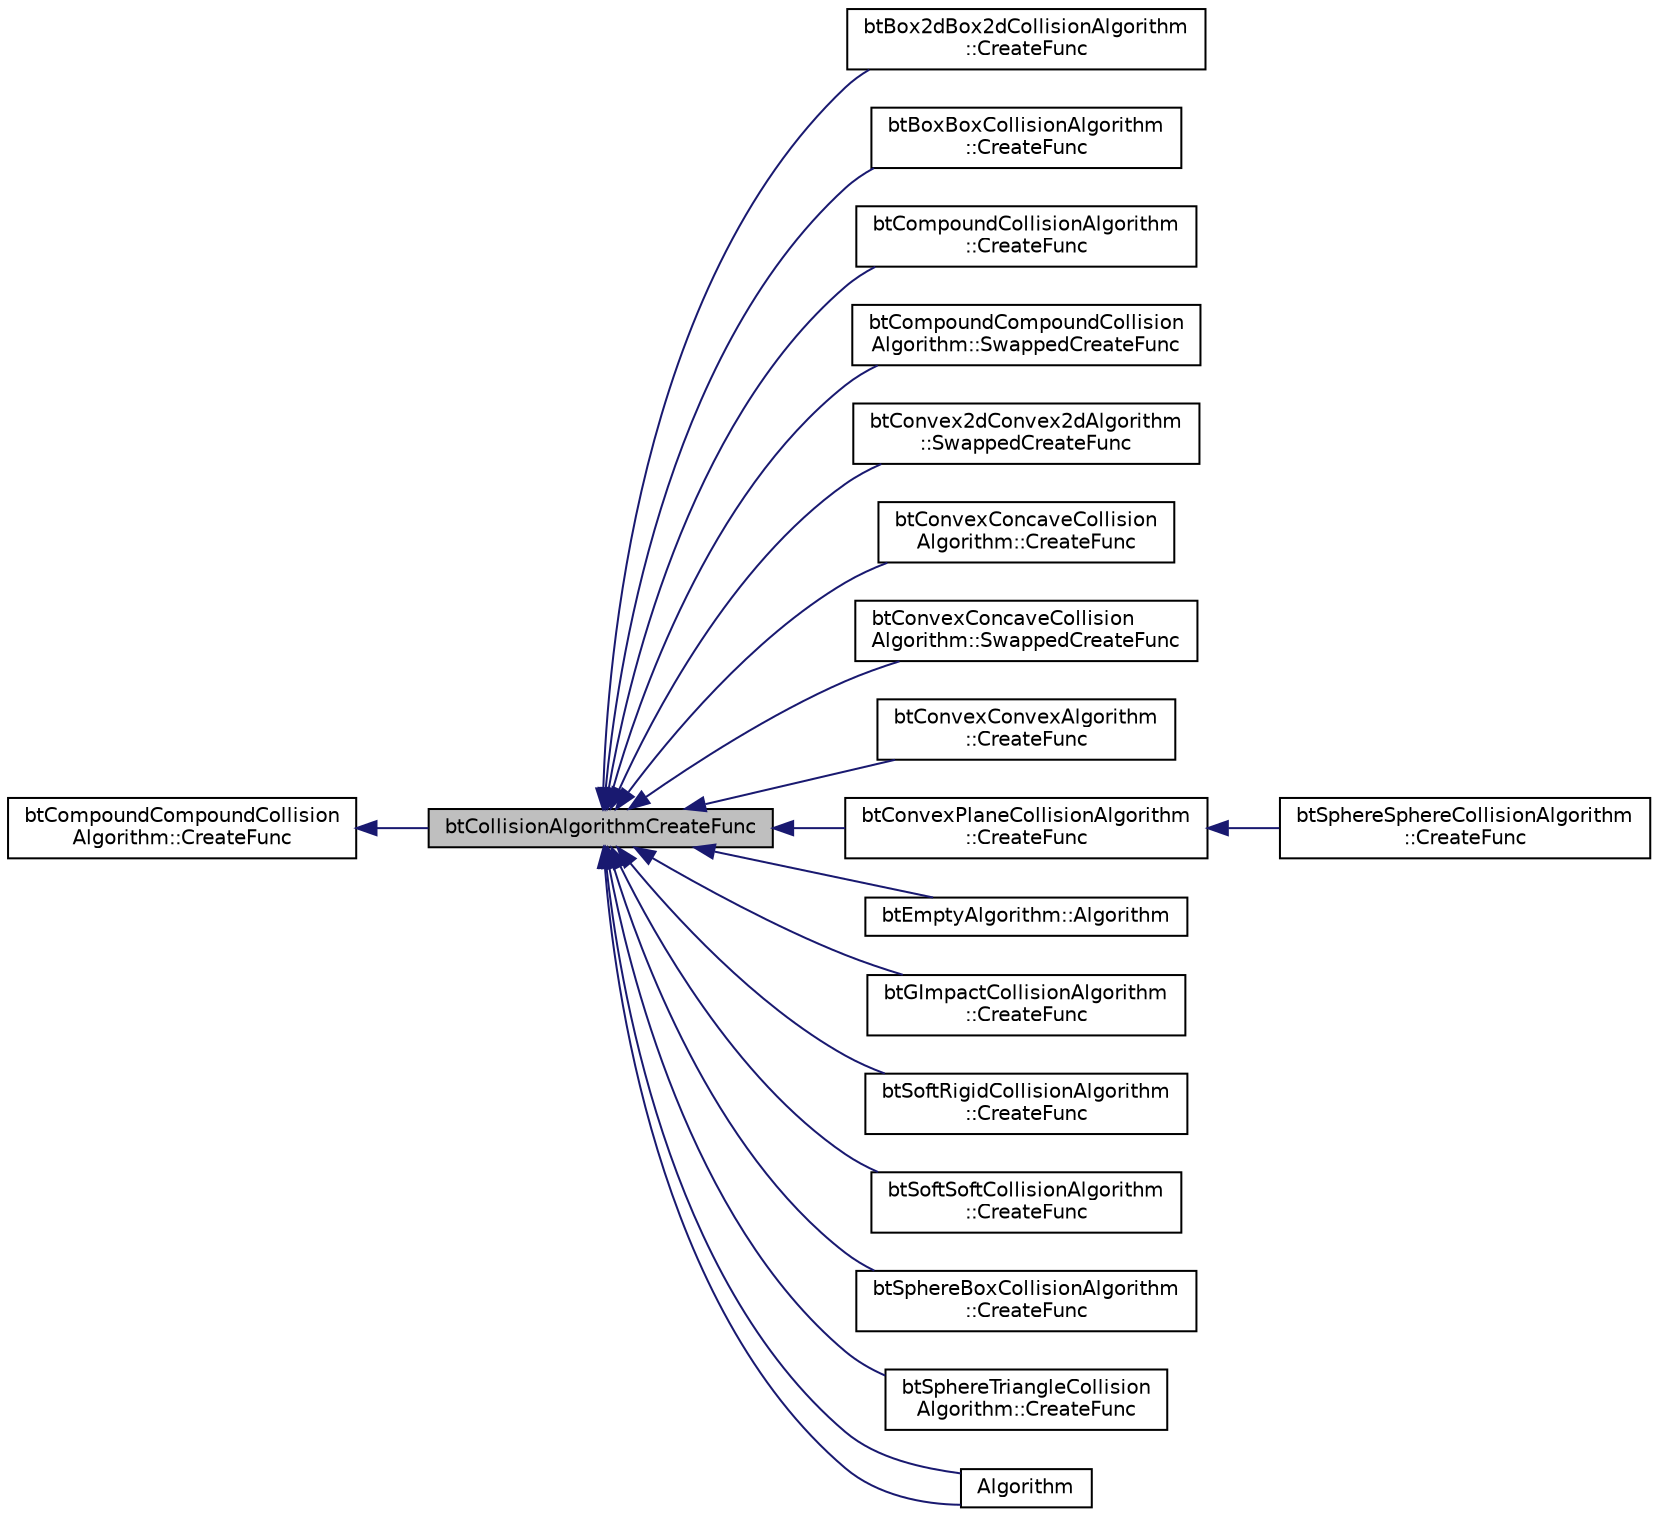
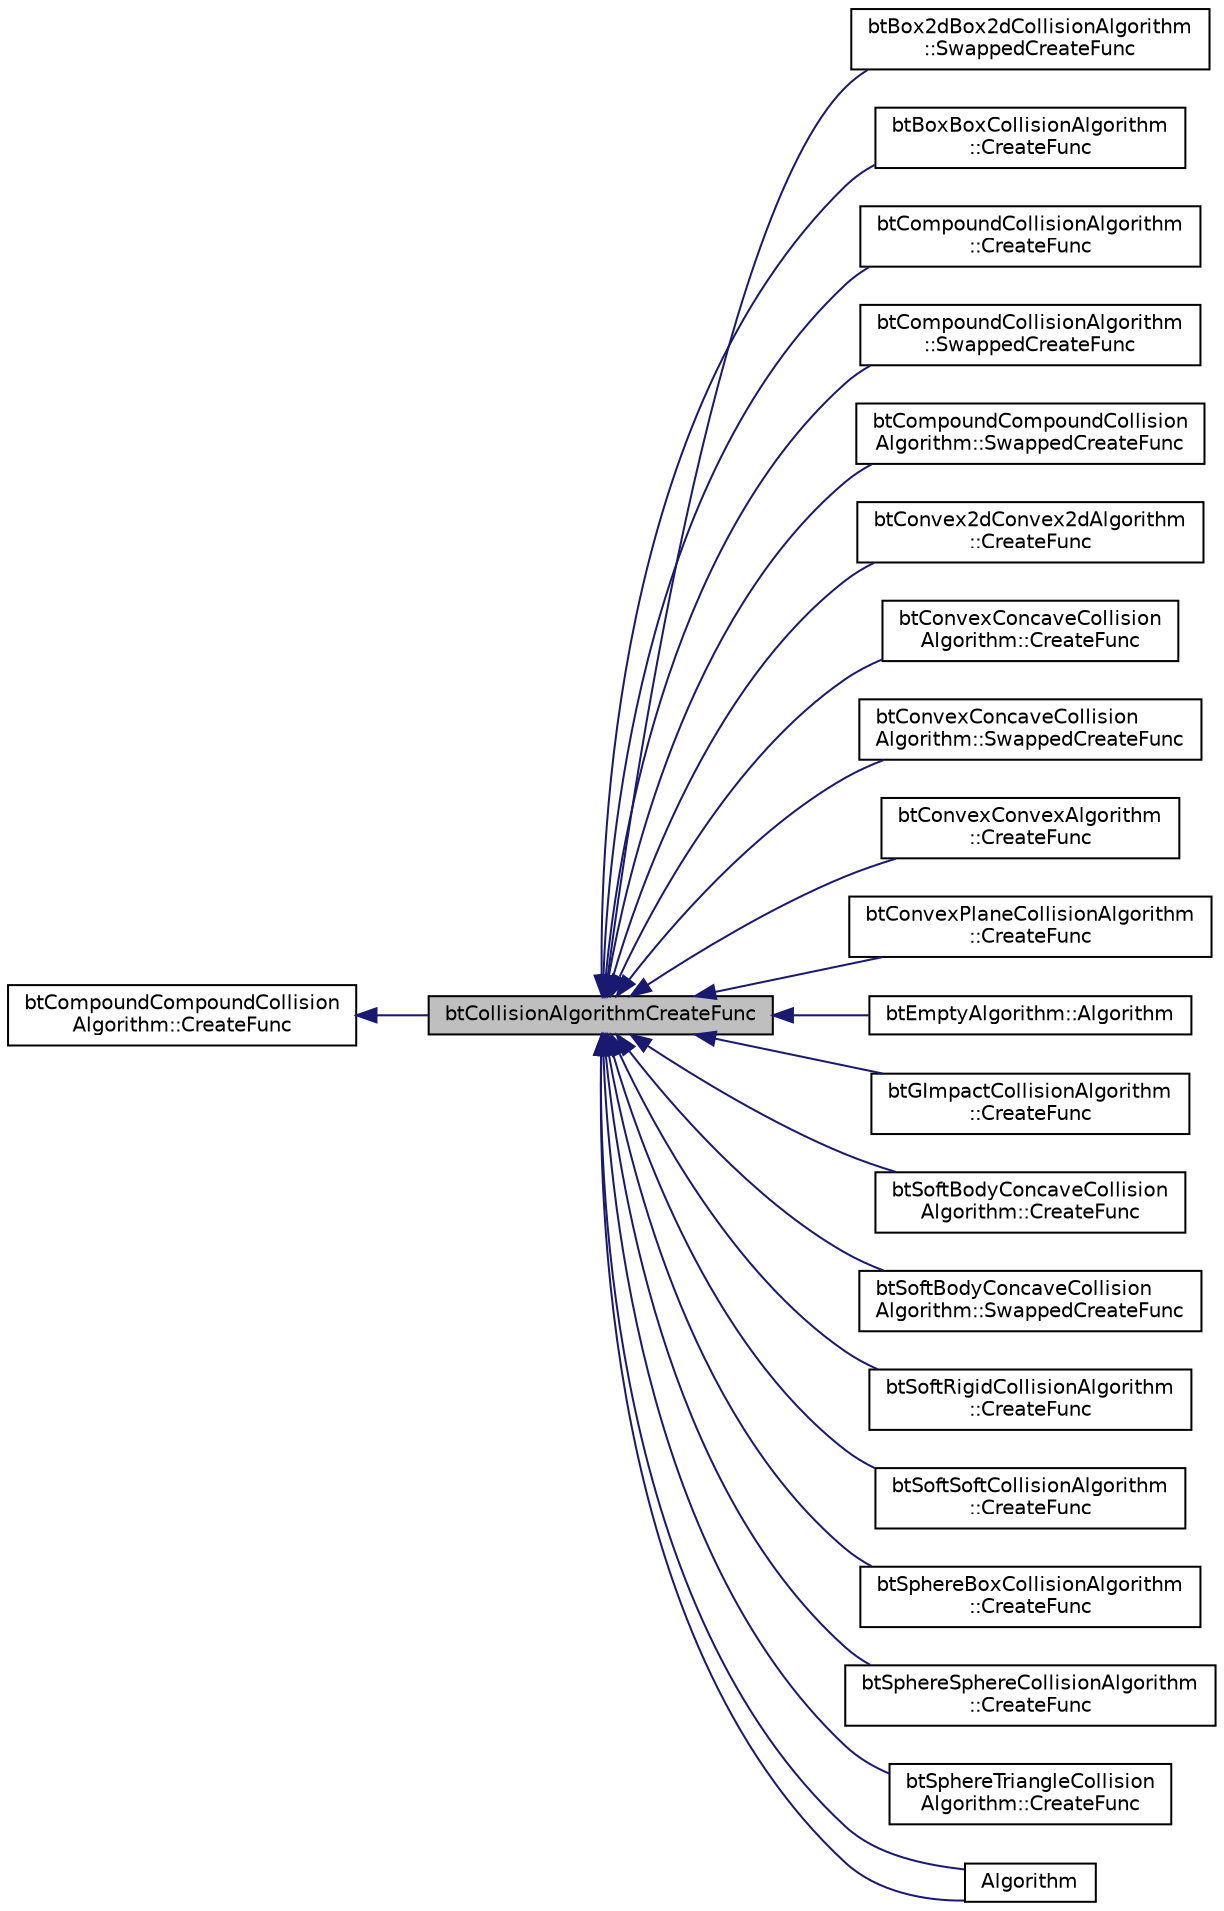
node "btBox2dBox2dCollisionAlgorithm ::CreateFunc": label "btBox2dBox2dCollisionAlgorithm ::CreateFunc" -> "btBox2dBox2dCollisionAlgorithm ::SwappedCreateFunc"
node "btCompoundCollisionAlgorithm ::SwappedCreateFunc": added
node "btConvex2dConvex2dAlgorithm ::SwappedCreateFunc": label "btConvex2dConvex2dAlgorithm ::SwappedCreateFunc" -> "btConvex2dConvex2dAlgorithm ::CreateFunc"
edge "btSphereSphereCollisionAlgorithm ::CreateFunc" -> "btConvexPlaneCollisionAlgorithm ::CreateFunc": now "btSphereSphereCollisionAlgorithm ::CreateFunc" -> "btCollisionAlgorithmCreateFunc"
node "btSoftBodyConcaveCollision Algorithm::CreateFunc": added
node "btSoftBodyConcaveCollision Algorithm::SwappedCreateFunc": added
